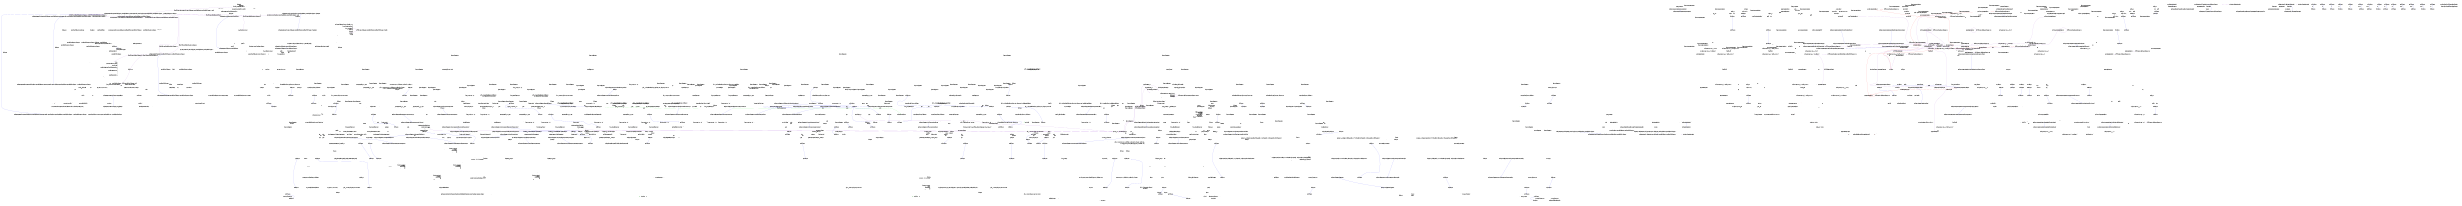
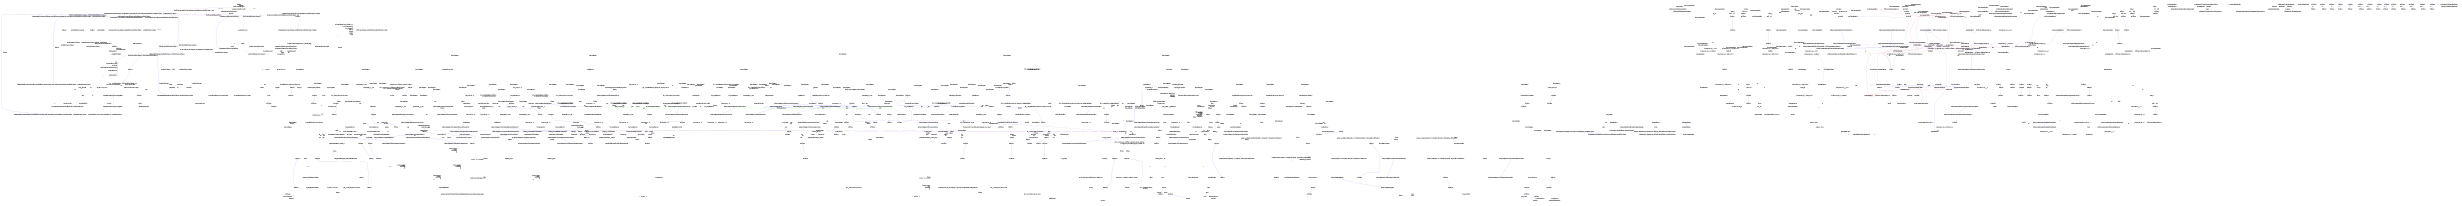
node "Entry Unk.Invokes": added
